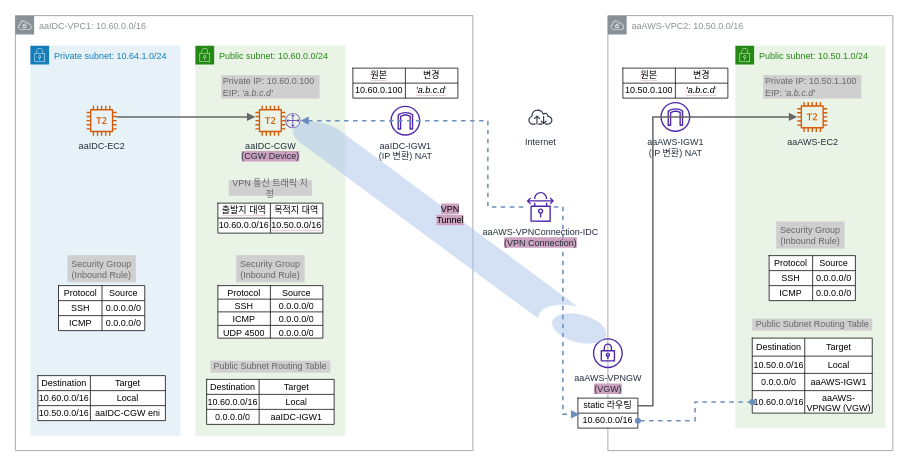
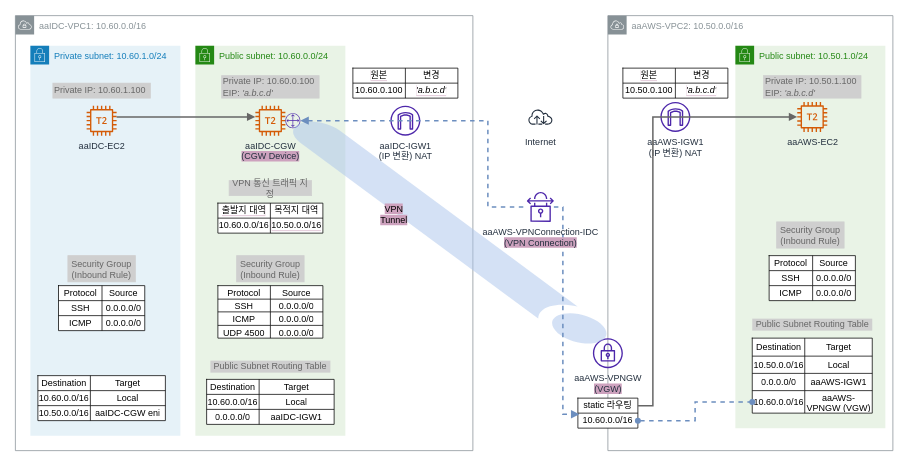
node "Private subnet: 10.64.1.0/24": label "Private subnet: 10.64.1.0/24" -> "Private subnet: 10.60.1.0/24"
node "Private IP: 10.60.1.100": added
node "VPN Tunnel": moved (450, 214) -> (394, 214)
